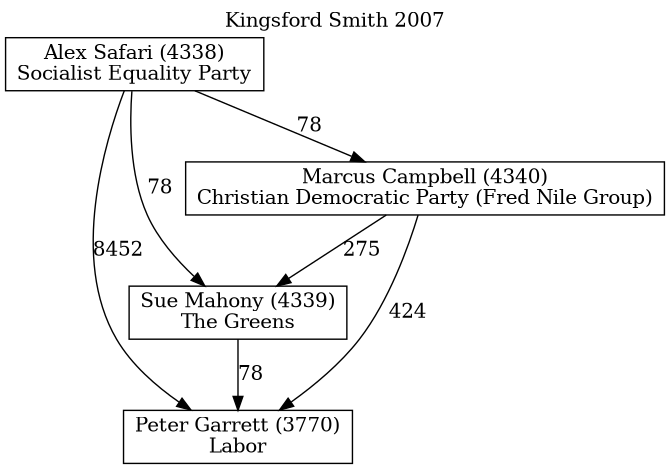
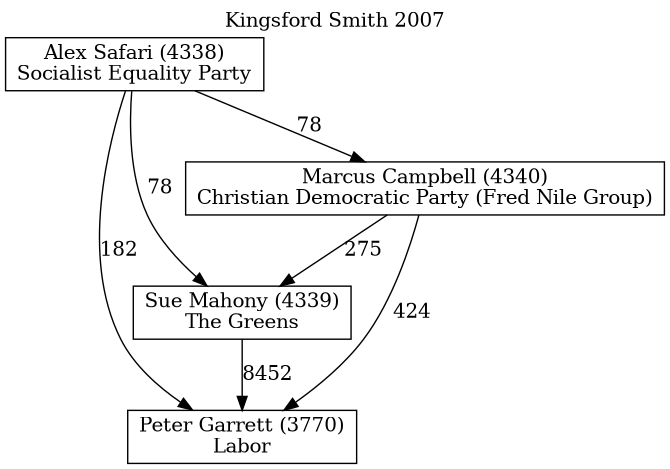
edge "Alex Safari (4338) Socialist Equality Party" -> "Peter Garrett (3770) Labor": label "8452" -> "182"
edge "Sue Mahony (4339) The Greens" -> "Peter Garrett (3770) Labor": label "78" -> "8452"
